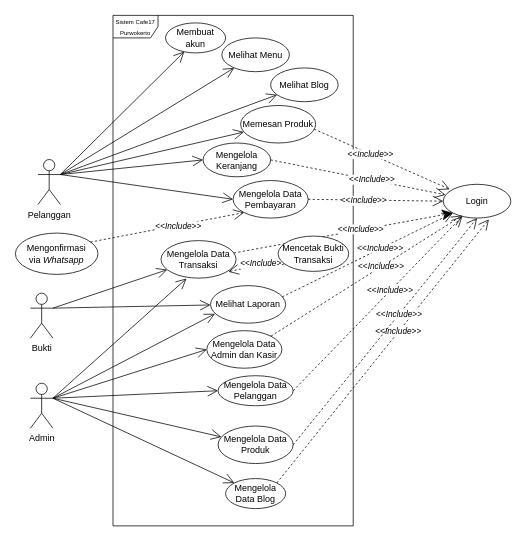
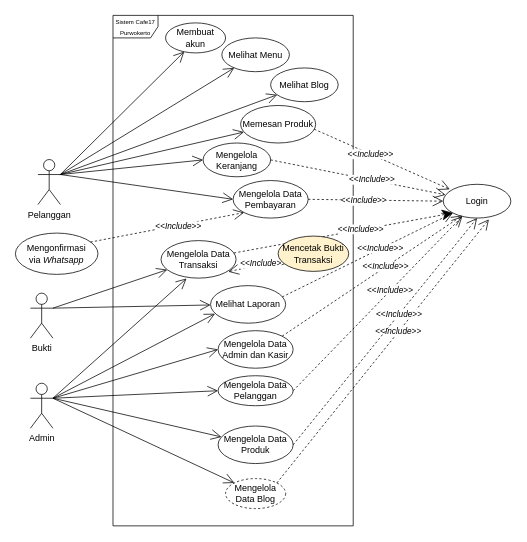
node "Mencetak Bukti Transaksi": fillcolor #ffffff -> #fff2cc
node "Mengelola Data Admin dan Kasir": moved (244, 349) -> (255, 349)
node "Mengelola Data Blog": style solid -> dashed
